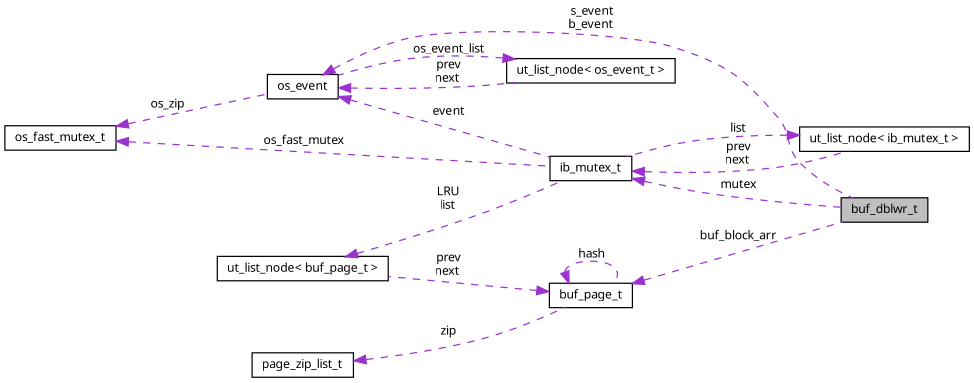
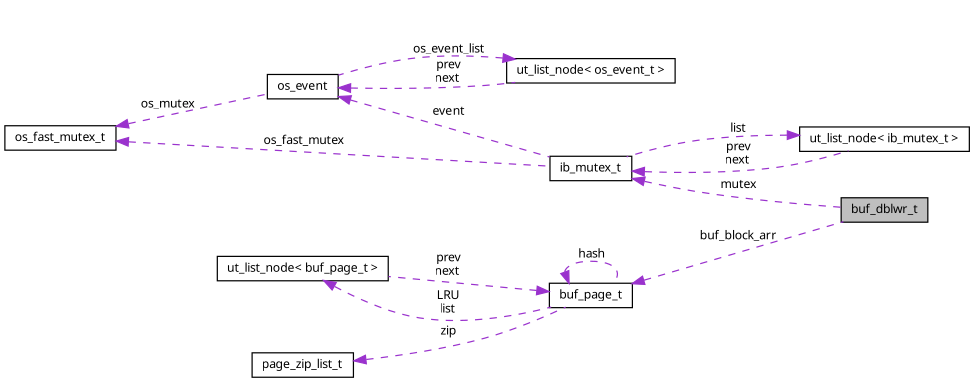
edge "buf_dblwr_t" -> "os_event": removed, label "s_event b_event"
edge "os_event" -> "os_fast_mutex_t": label " os_zip" -> " os_mutex"
edge "ib_mutex_t" -> "ut_list_node< buf_page_t >": now "buf_page_t" -> "ut_list_node< buf_page_t >"
